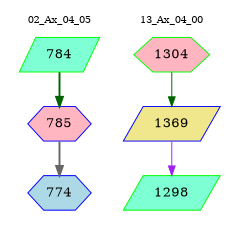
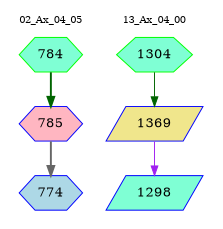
node "784": shape parallelogram -> hexagon
node "1304": fillcolor lightpink -> aquamarine
node "1298": color green -> blue
